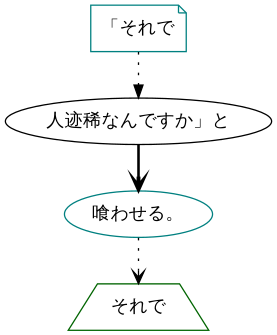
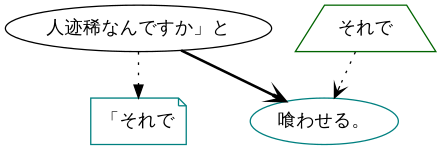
edge "「それで" -> "人迹稀なんですか」と": reversed
edge "喰わせる。" -> "それで": reversed
